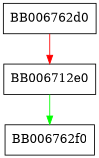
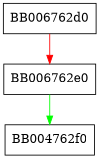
node "BB006712e0": label "BB006712e0" -> "BB006762e0"
node "BB006762f0": label "BB006762f0" -> "BB004762f0"
